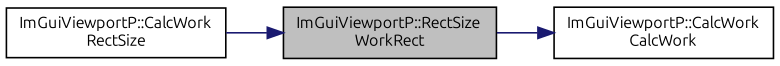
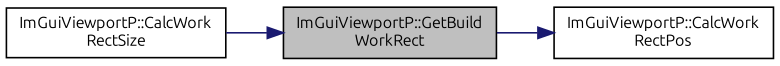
node "ImGuiViewportP::RectSize WorkRect": label "ImGuiViewportP::RectSize WorkRect" -> "ImGuiViewportP::GetBuild WorkRect"
node "ImGuiViewportP::CalcWork CalcWork": label "ImGuiViewportP::CalcWork CalcWork" -> "ImGuiViewportP::CalcWork RectPos"
